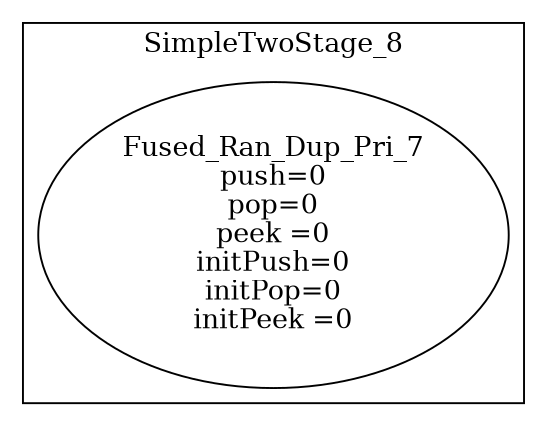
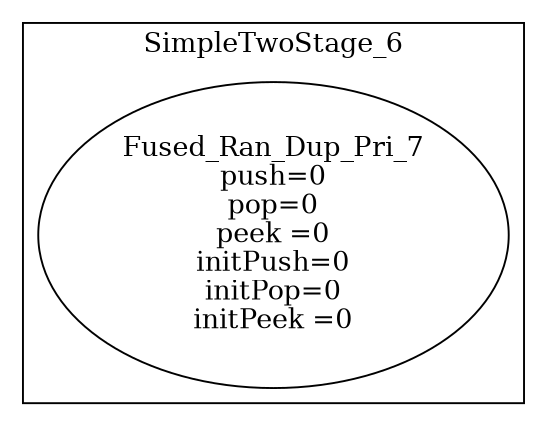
cluster "SimpleTwoStage_8": label "SimpleTwoStage_8" -> "SimpleTwoStage_6"
